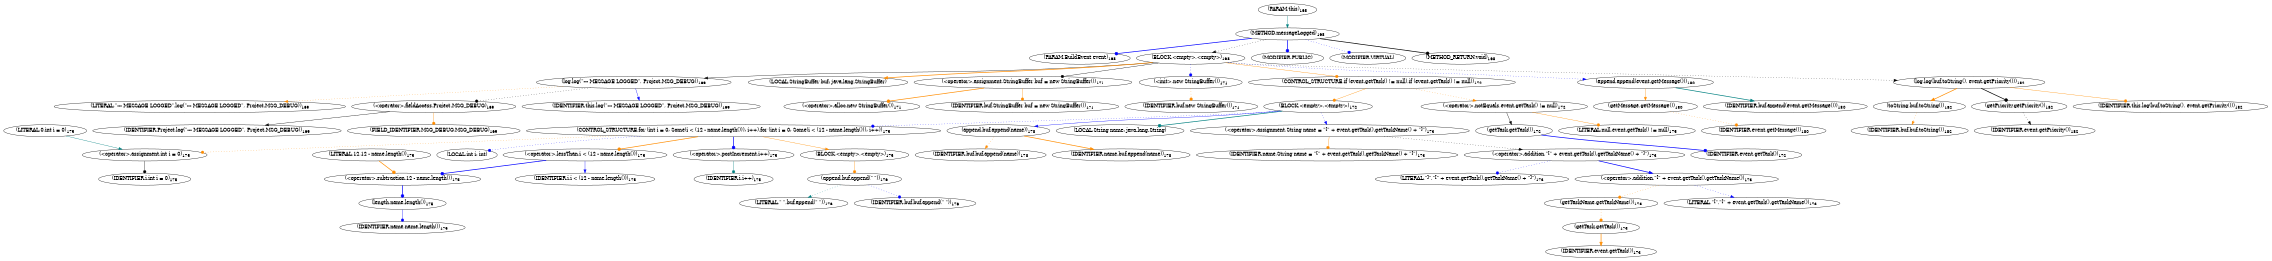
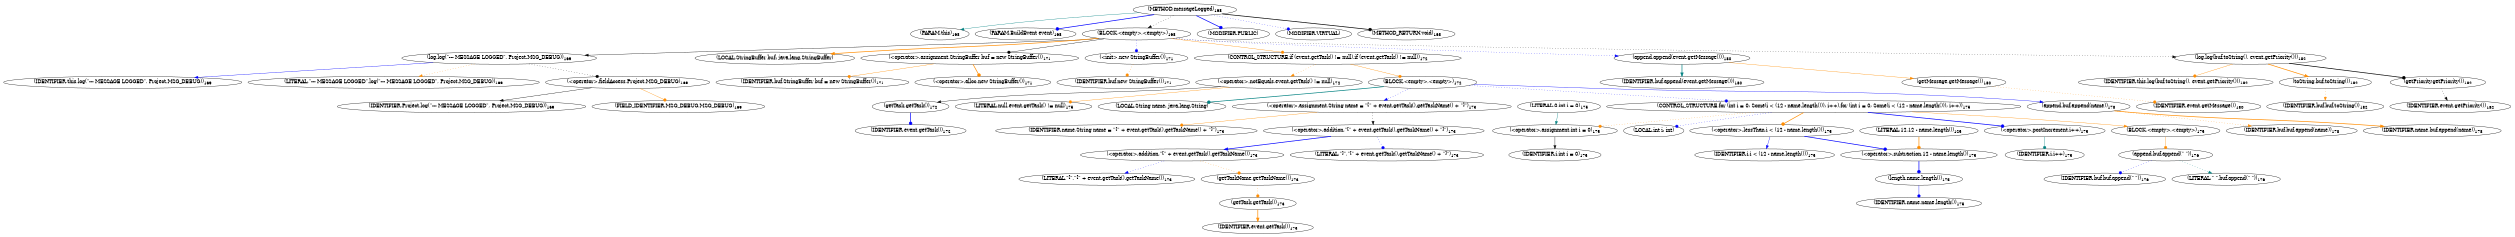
edge "(PARAM,this)" -> "(METHOD,messageLogged)": reversed
node "(LITERAL,12,12 - name.length())": text "175" -> "125"
edge "(<operator>.assignment,int i = 0)" -> "(IDENTIFIER,i,int i = 0)": arrowhead dot -> normal
